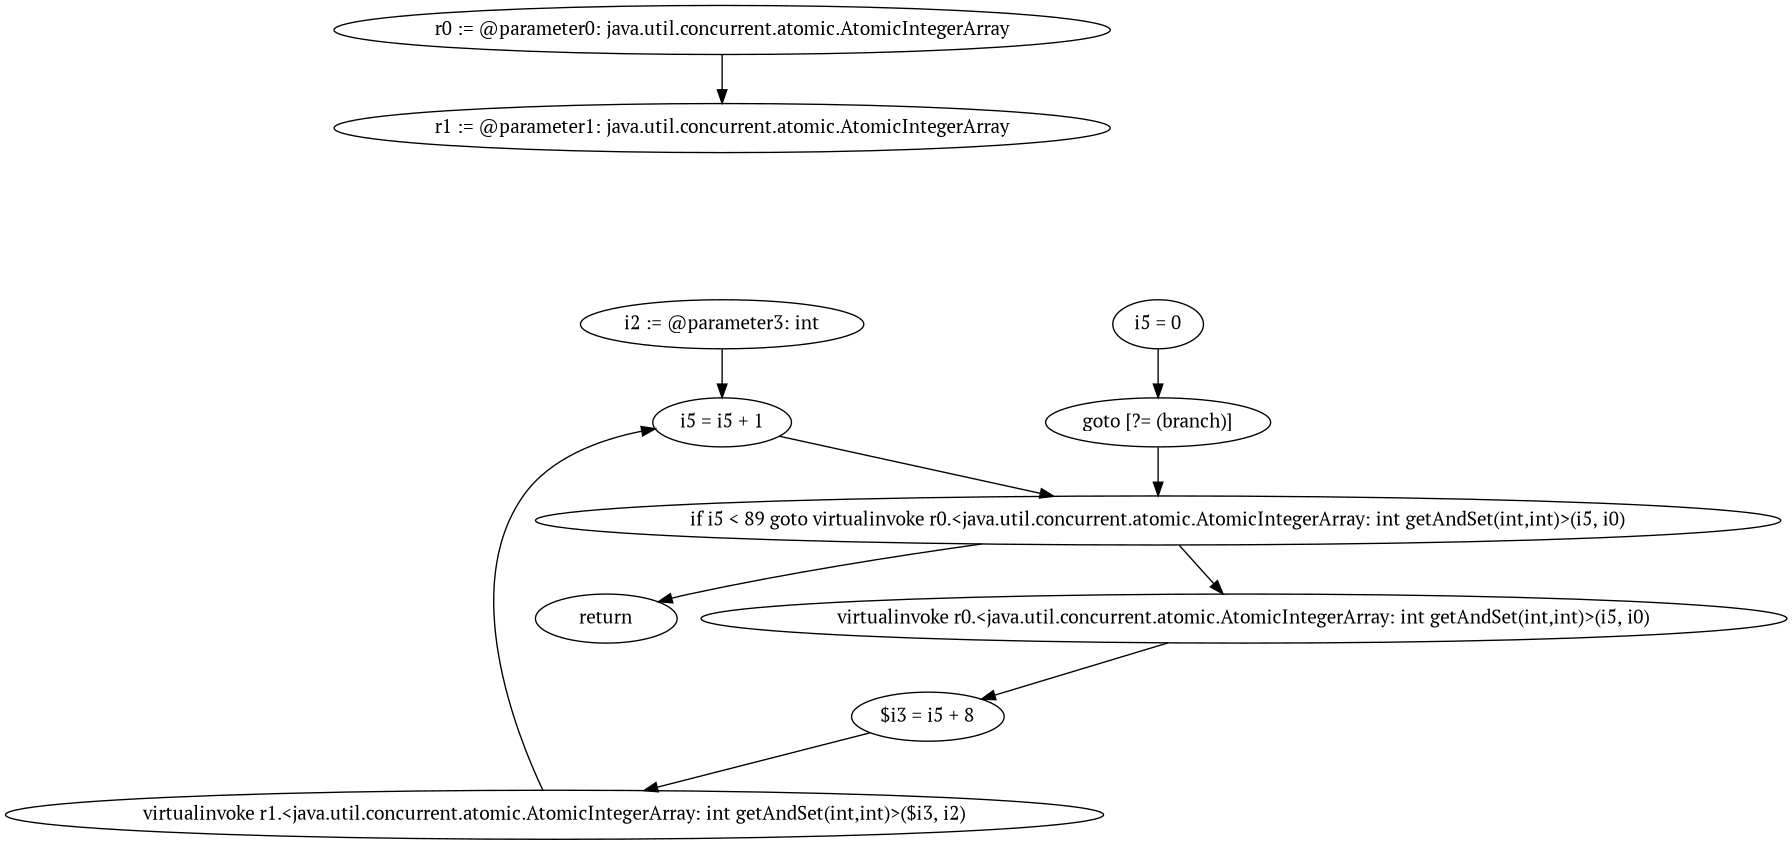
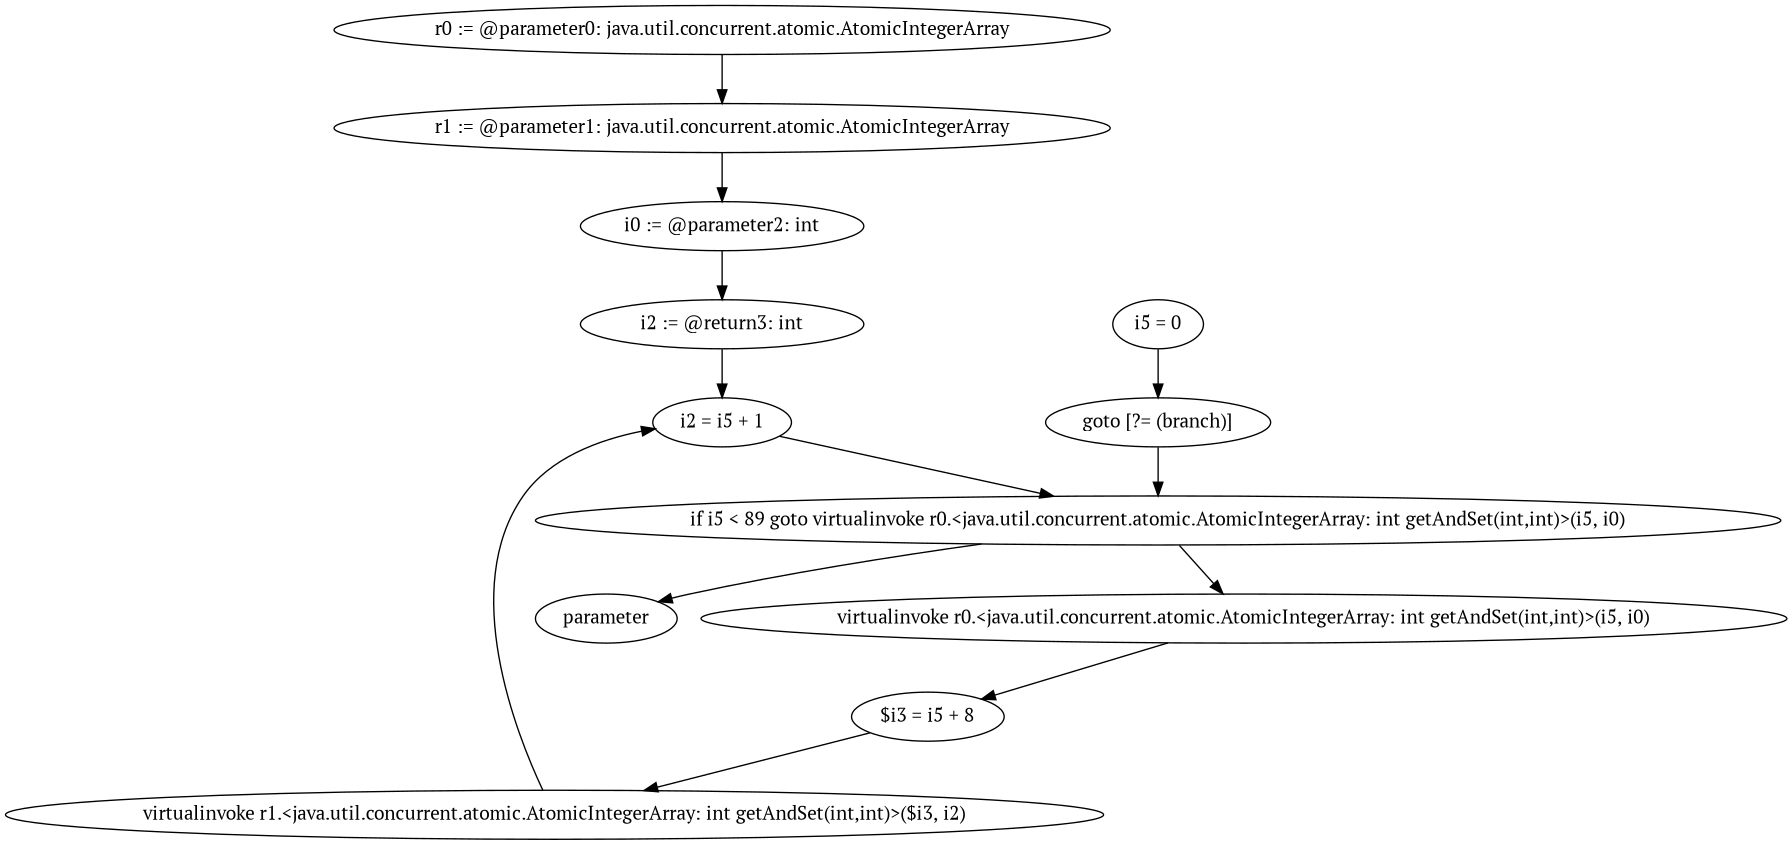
node "i0 := @parameter2: int": added
node "i2 := @parameter3: int": label "i2 := @parameter3: int" -> "i2 := @return3: int"
node "i5 = i5 + 1": label "i5 = i5 + 1" -> "i2 = i5 + 1"
node "return": label "return" -> "parameter"
